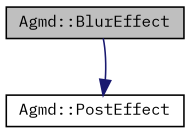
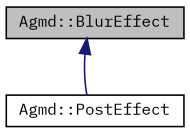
edge "Agmd::BlurEffect" -> "Agmd::PostEffect": reversed
